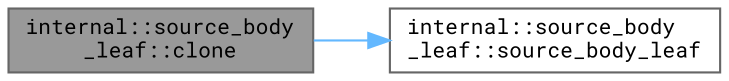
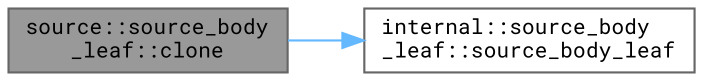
node "internal::source_body _leaf::clone": label "internal::source_body _leaf::clone" -> "source::source_body _leaf::clone"
